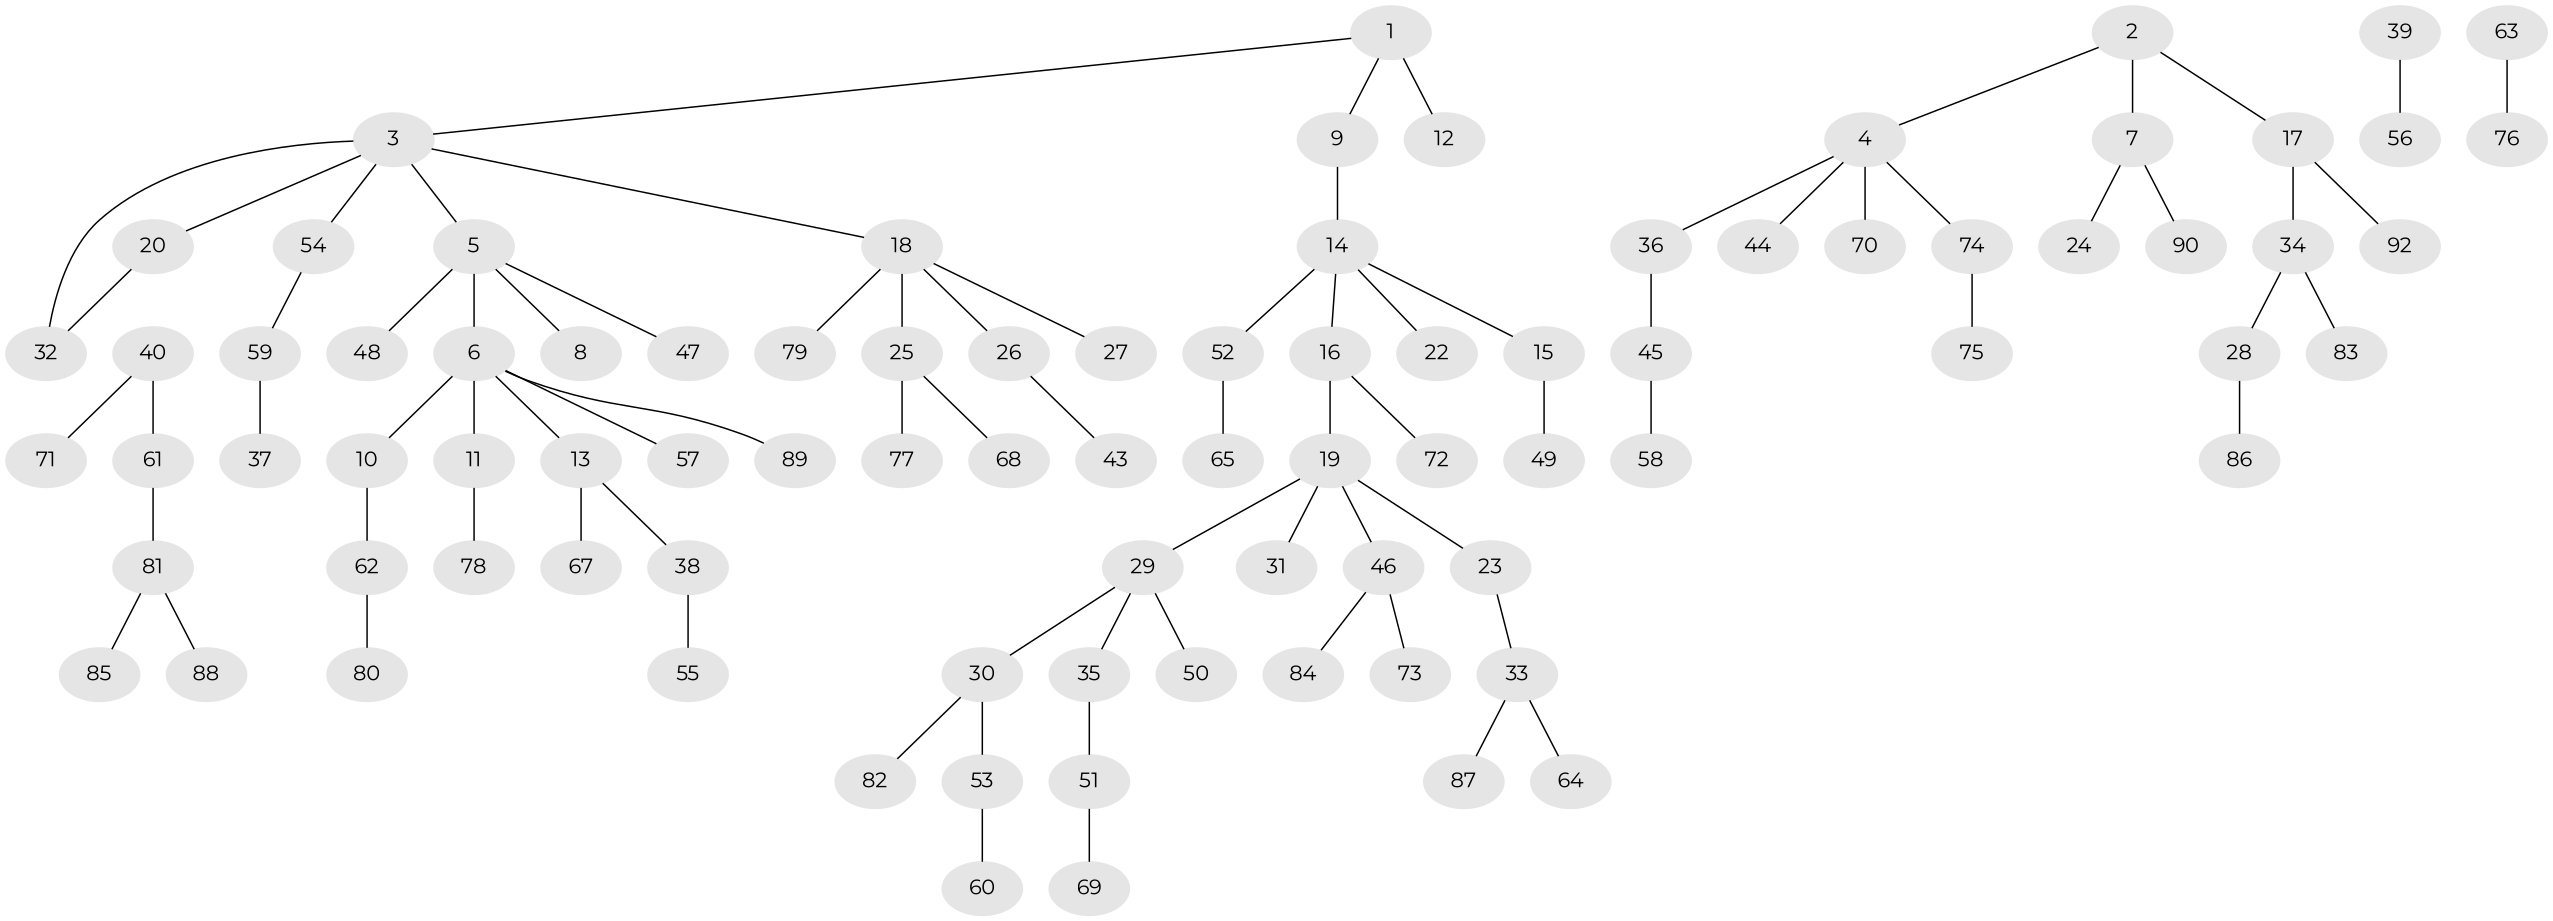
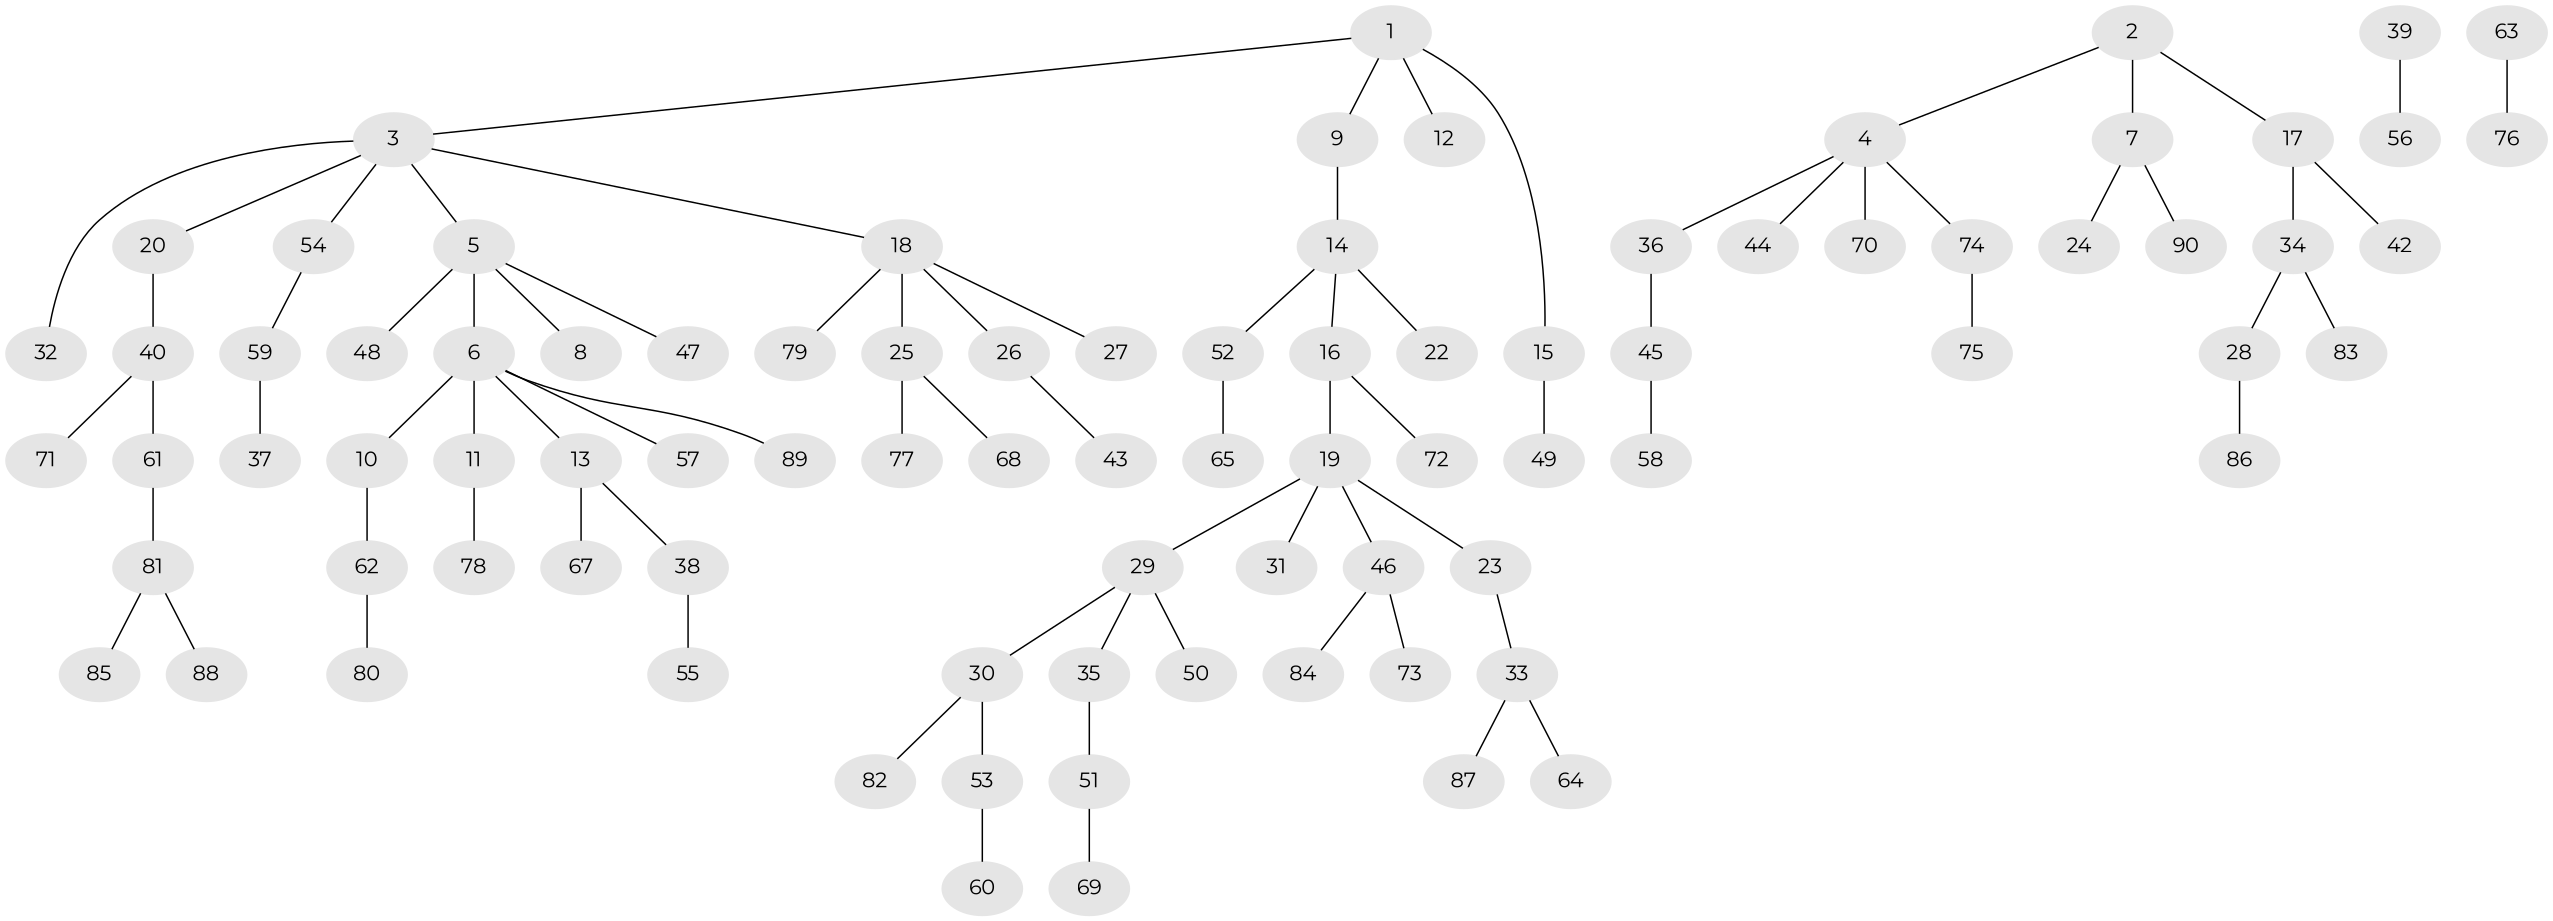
node "92": label "92" -> "42"
edge "20" -- "32": now "20" -- "40"
edge "14" -- "15": now "1" -- "15"
